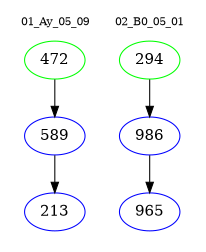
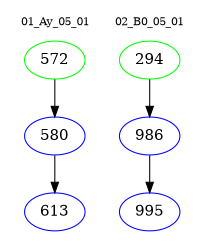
cluster "01_Ay_05_09": label "01_Ay_05_09" -> "01_Ay_05_01"
node "472": label "472" -> "572"
node "589": label "589" -> "580"
node "213": label "213" -> "613"
node "965": label "965" -> "995"
